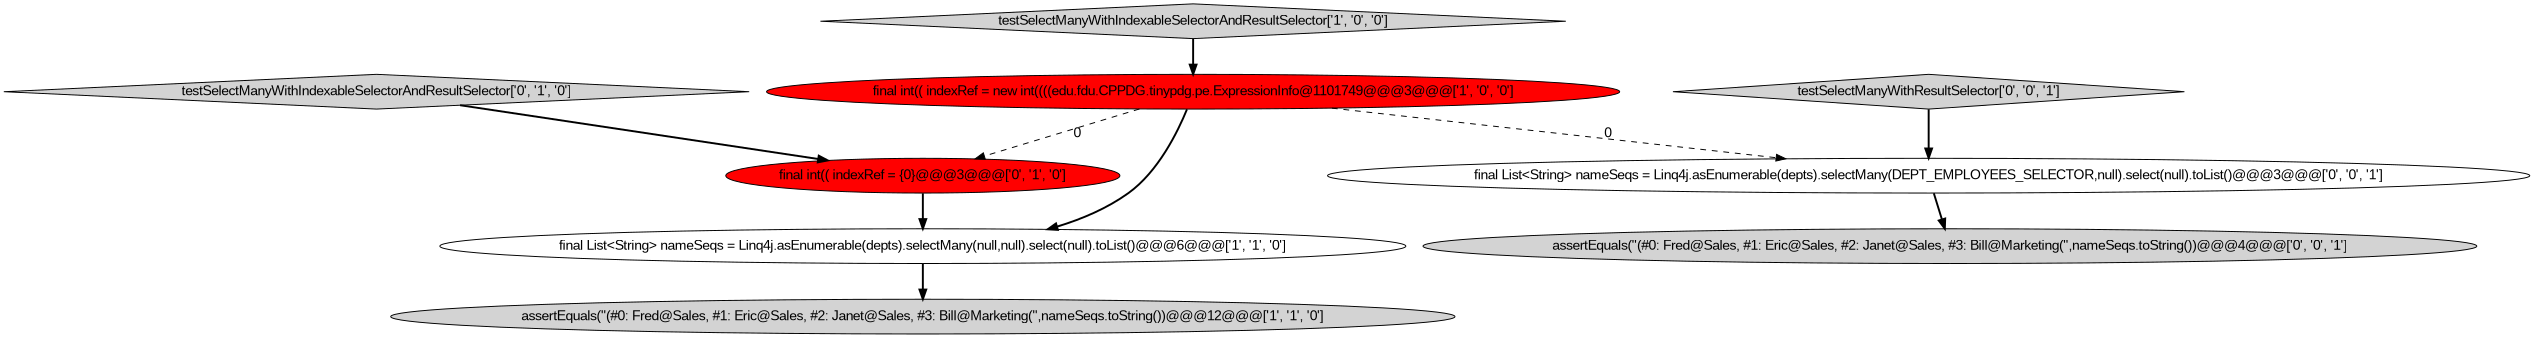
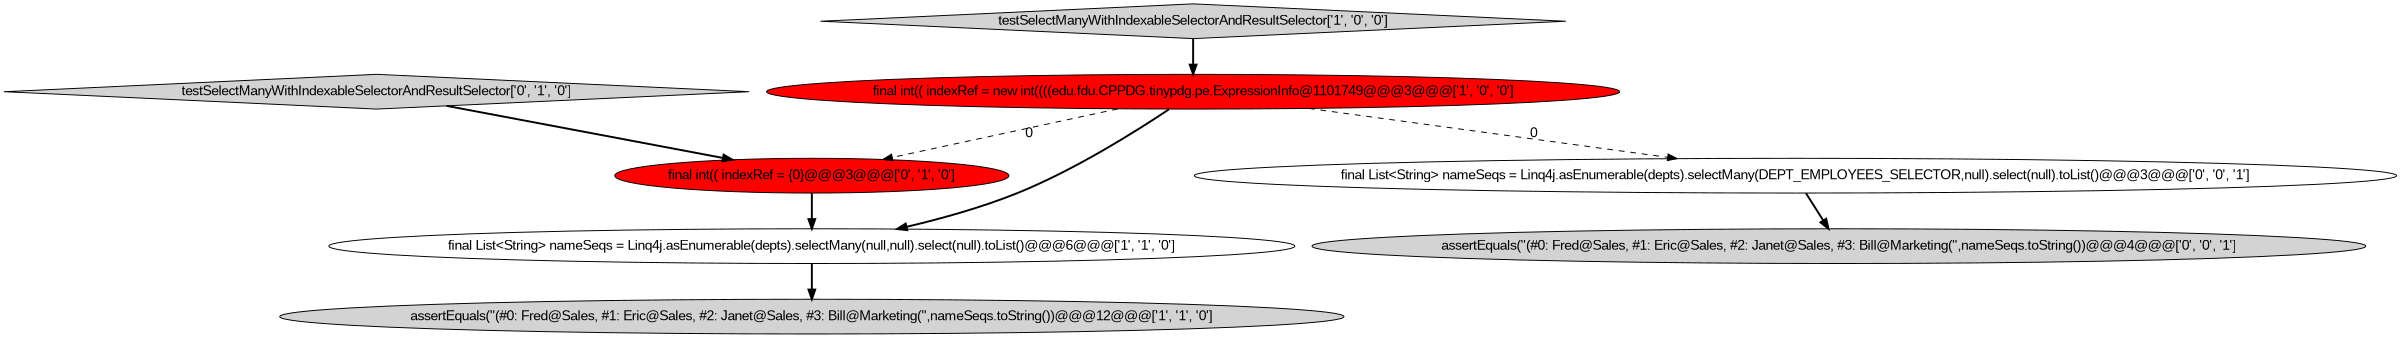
node "testSelectManyWithResultSelector['0', '0', '1']": removed
